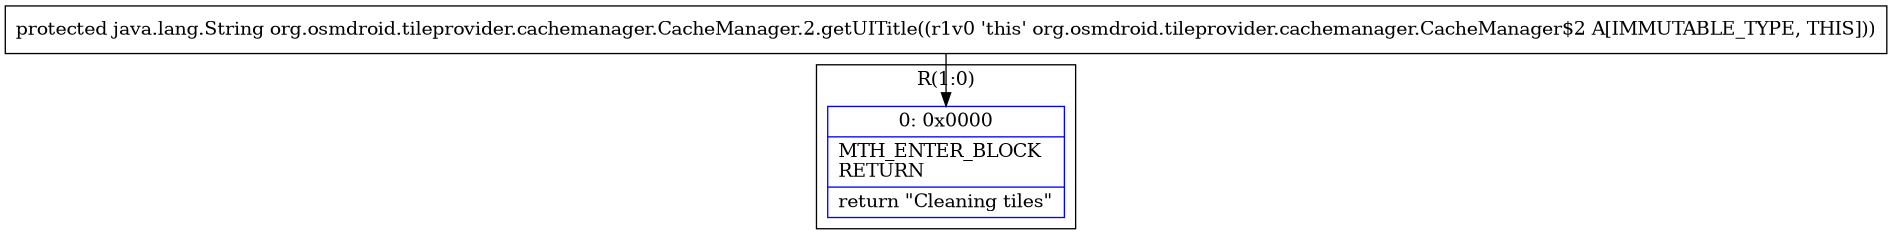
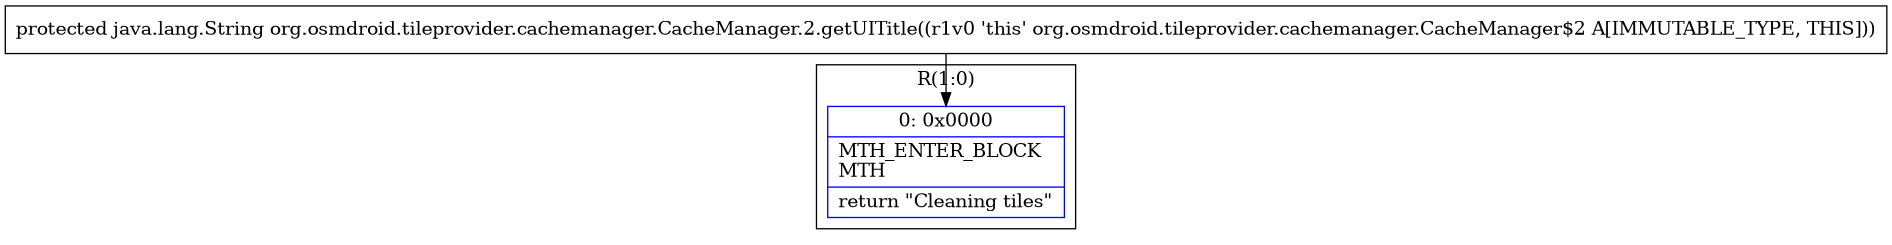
node "0: 0x0000": text "RETURN" -> "MTH"
